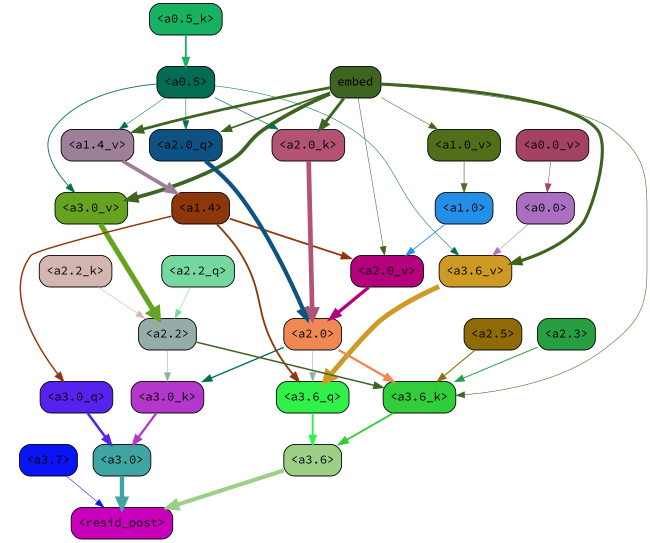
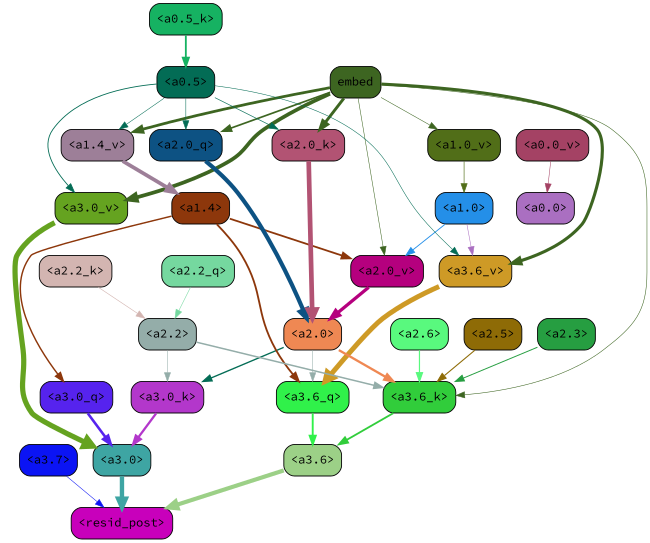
edge "<a0.0>" -> "<a3.6_v>": now "<a1.0>" -> "<a3.6_v>"
edge "<a3.0_v>" -> "<a2.2>": now "<a3.0_v>" -> "<a3.0>"
node "<a2.6>": added
edge "<a2.2>" -> "<a3.6_k>": color #3d6521 -> #94ada9
